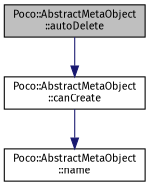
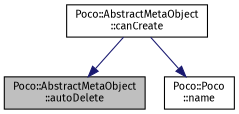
edge "Poco::AbstractMetaObject ::autoDelete" -> "Poco::AbstractMetaObject ::canCreate": reversed
node "Poco::AbstractMetaObject ::name": label "Poco::AbstractMetaObject ::name" -> "Poco::Poco ::name"
